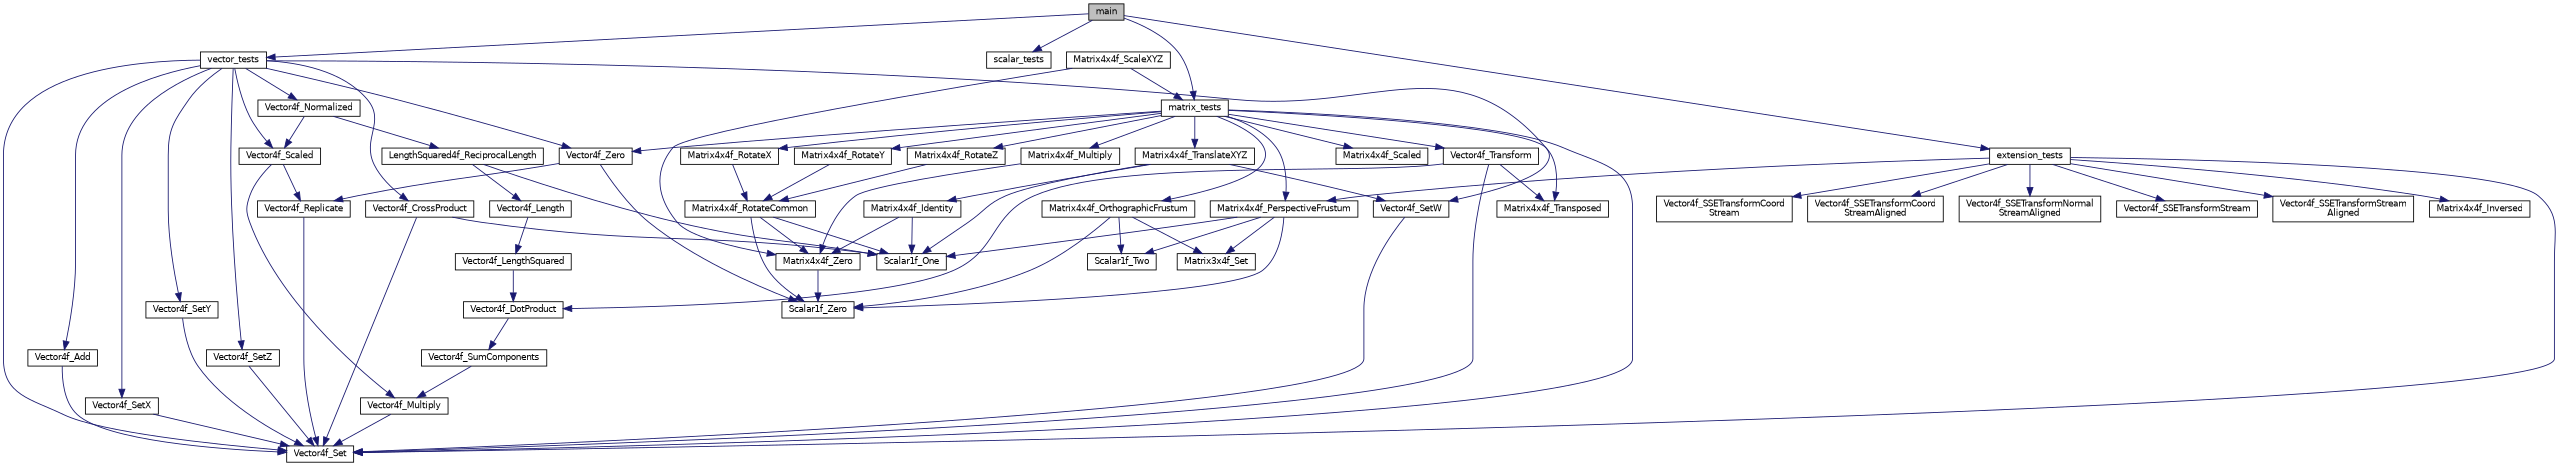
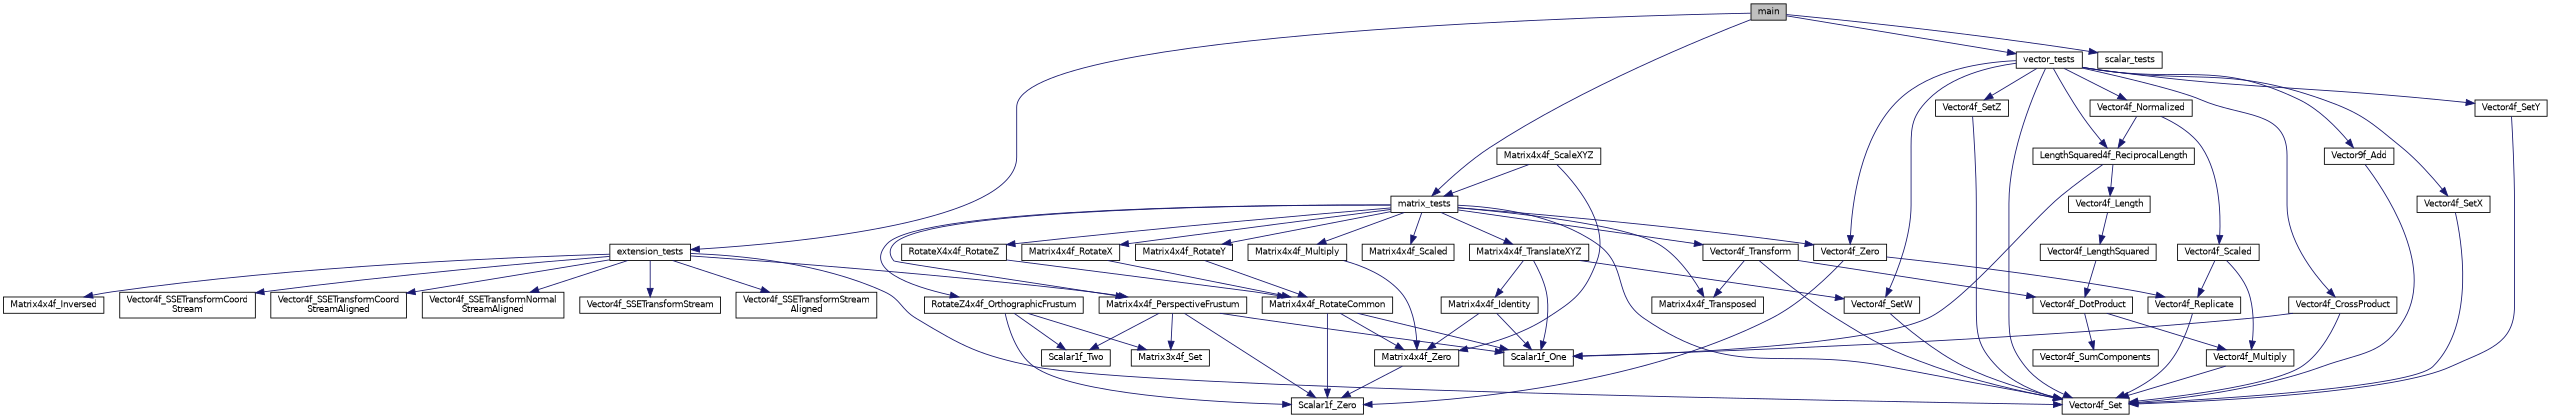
edge "vector_tests" -> "Vector4f_Scaled": now "vector_tests" -> "LengthSquared4f_ReciprocalLength"
node "Matrix4x4f_RotateZ": label "Matrix4x4f_RotateZ" -> "RotateX4x4f_RotateZ"
node "Matrix4x4f_OrthographicFrustum": label "Matrix4x4f_OrthographicFrustum" -> "RotateZ4x4f_OrthographicFrustum"
node "Vector4f_Add": label "Vector4f_Add" -> "Vector9f_Add"
edge "Vector4f_SumComponents" -> "Vector4f_Multiply": now "Vector4f_DotProduct" -> "Vector4f_Multiply"
